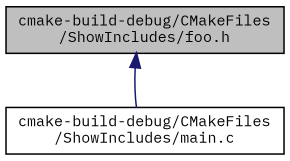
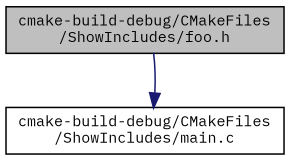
edge "cmake-build-debug/CMakeFiles /ShowIncludes/main.c" -> "cmake-build-debug/CMakeFiles /ShowIncludes/foo.h": reversed
